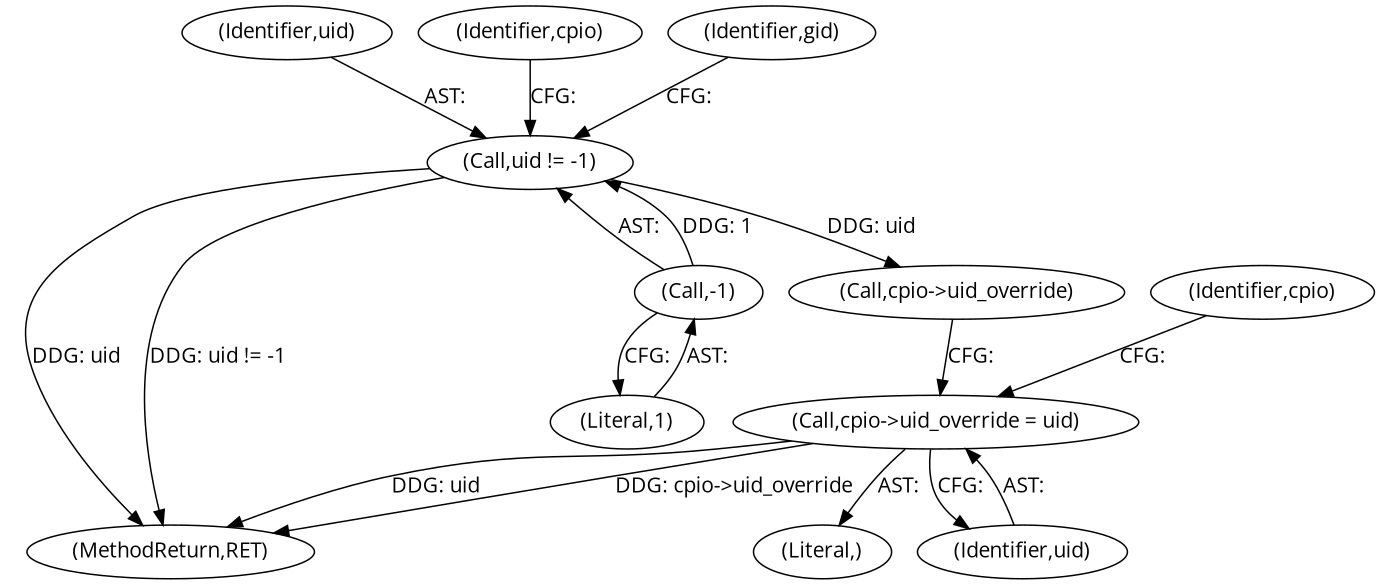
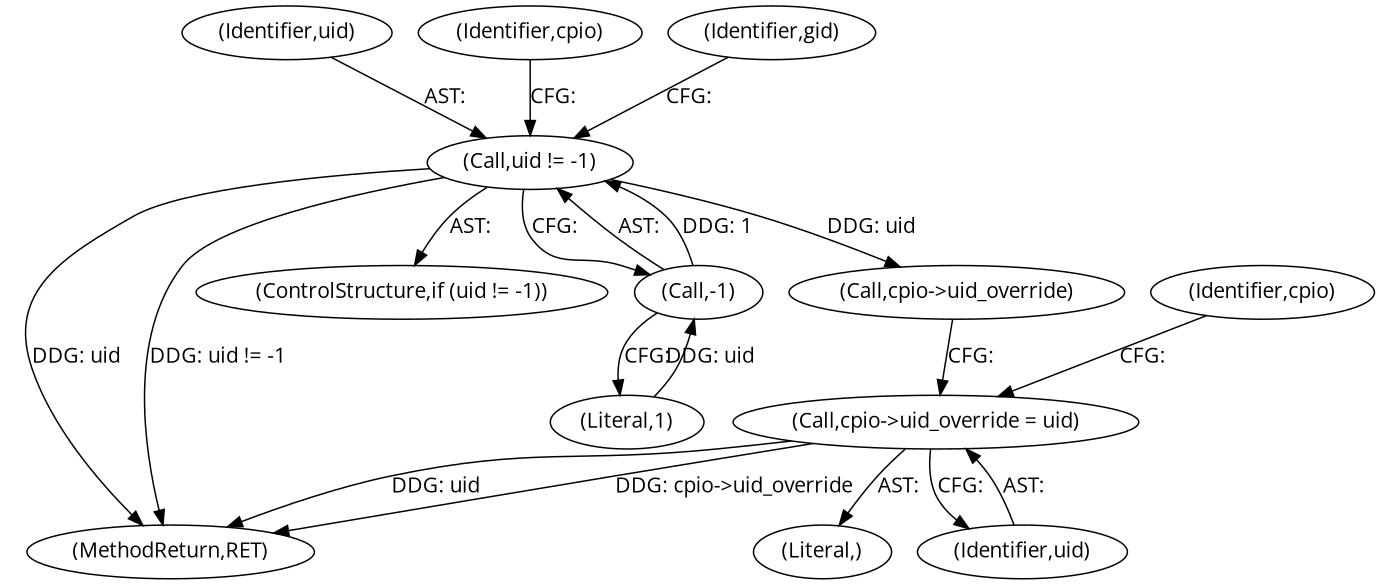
edge "(Call,uid != -1)" -> "(Call,-1)": added, label "CFG:"
node "(ControlStructure,if (uid != -1))": added
edge "(Literal,1)" -> "(Call,-1)": label "AST: " -> "DDG: uid"
